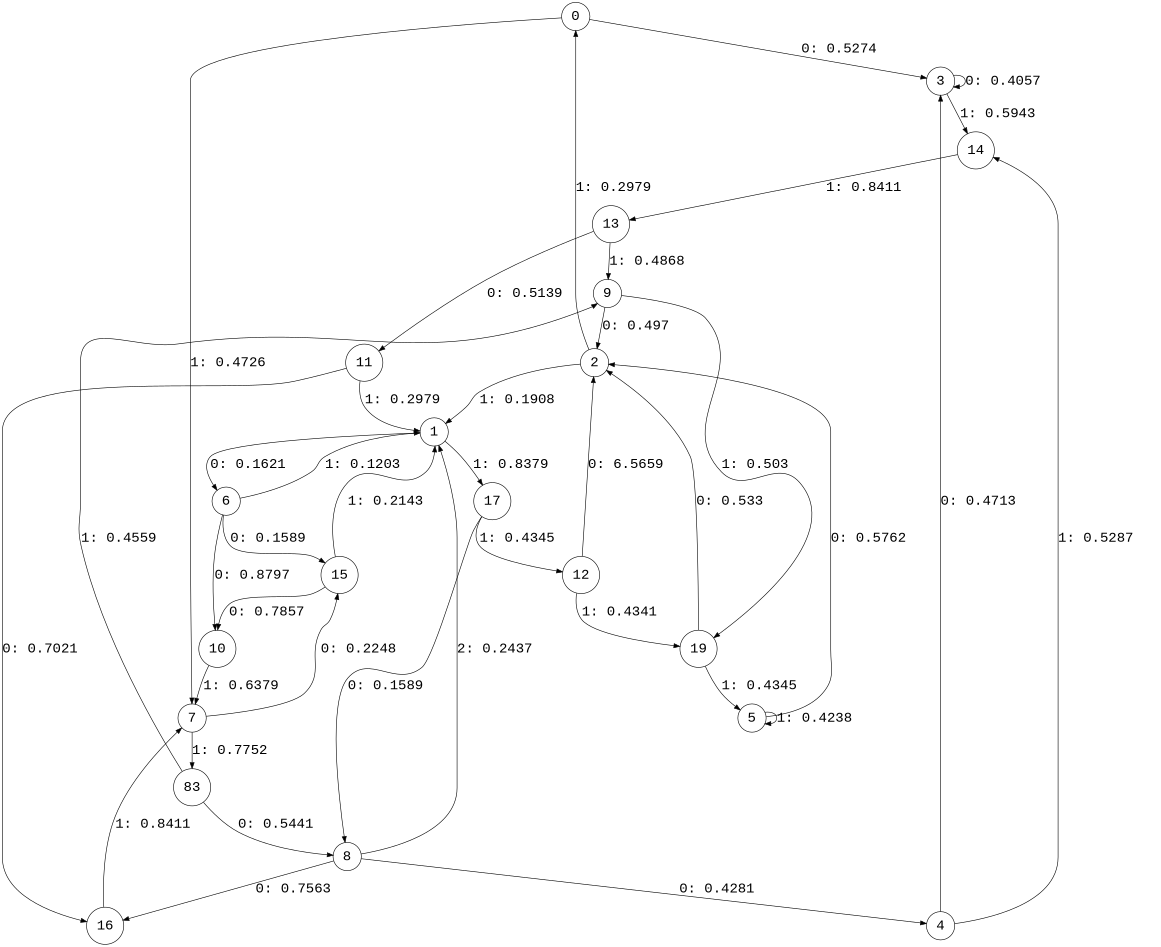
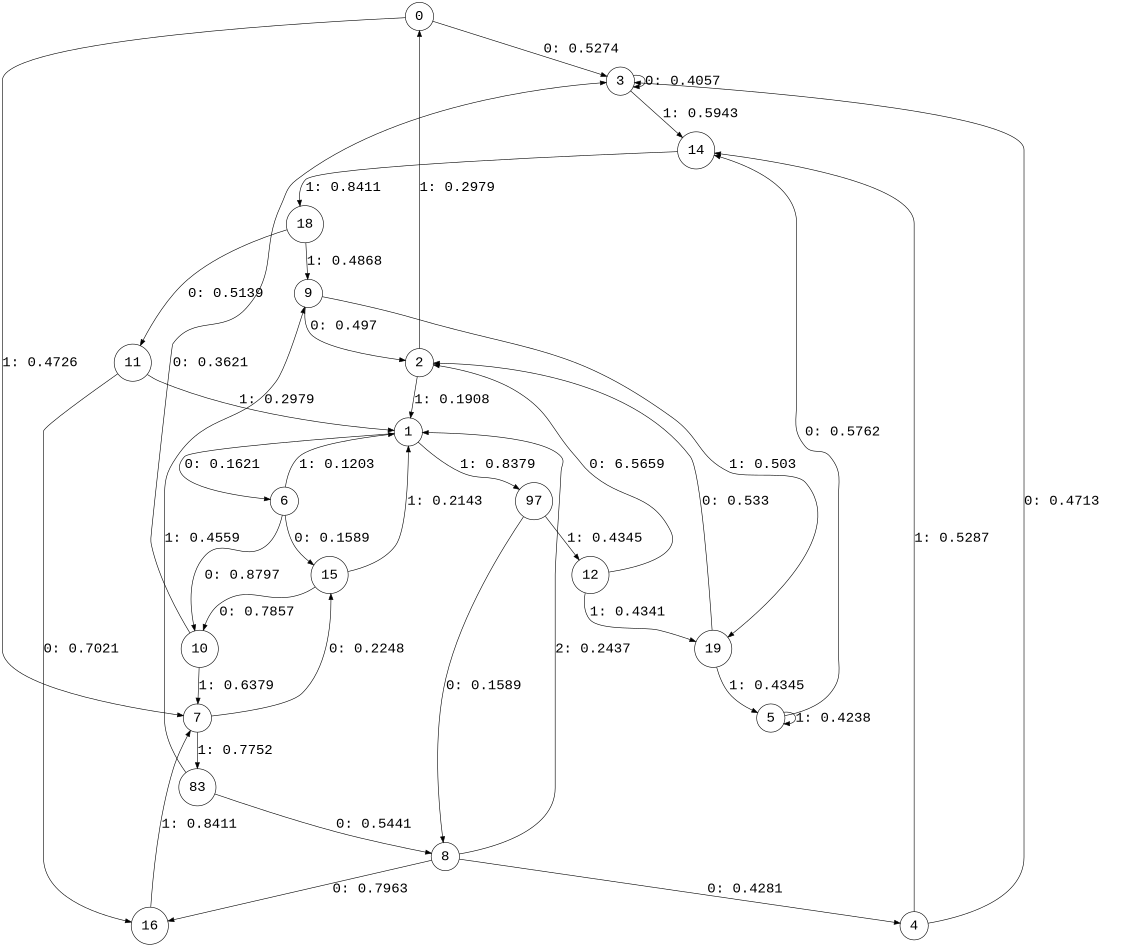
node "13": label "13" -> "18"
edge "10" -> "3": added, label "0: 0.3621"
edge "5" -> "2": now "5" -> "14"
node "17": label "17" -> "97"
edge "8" -> "16": label "0: 0.7563   " -> "0: 0.7963   "
